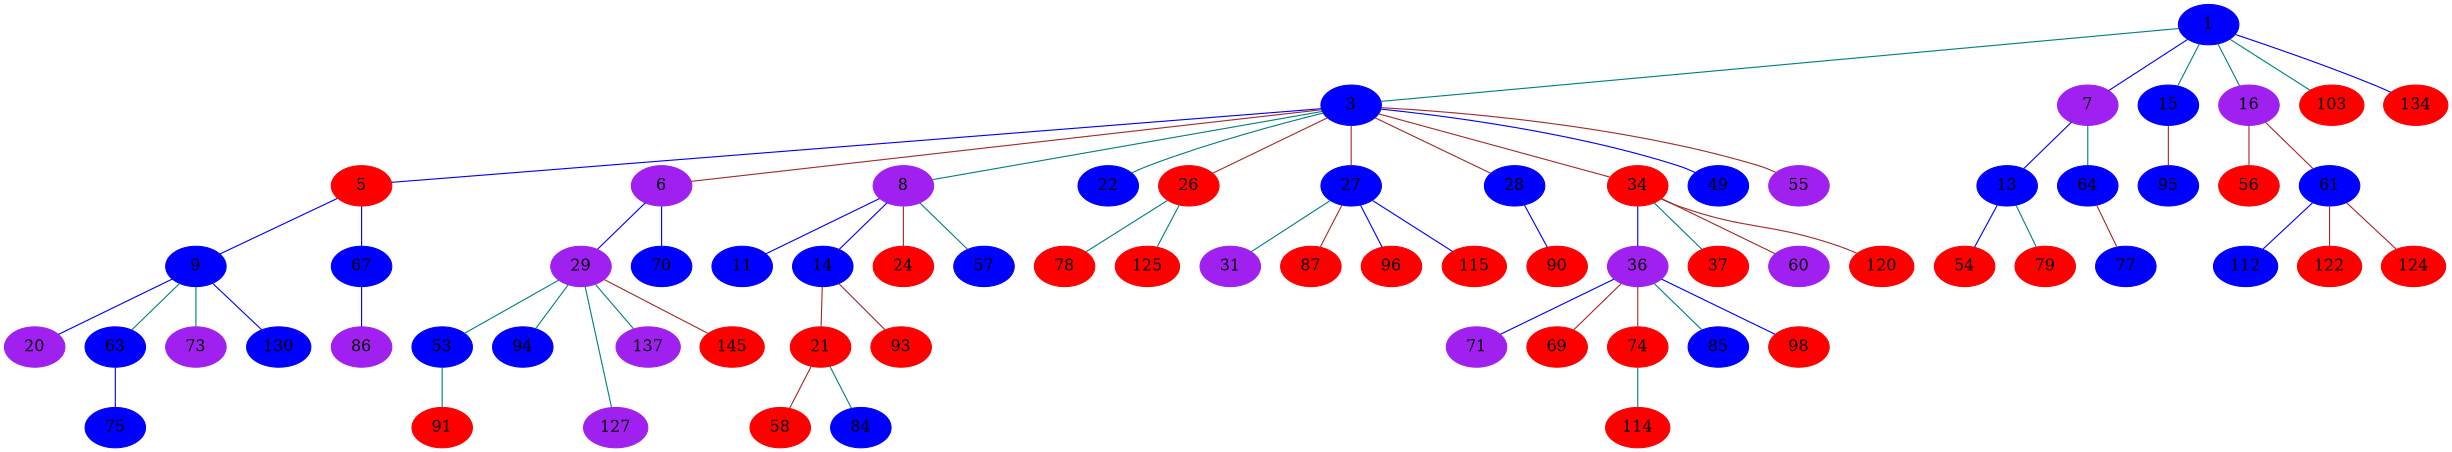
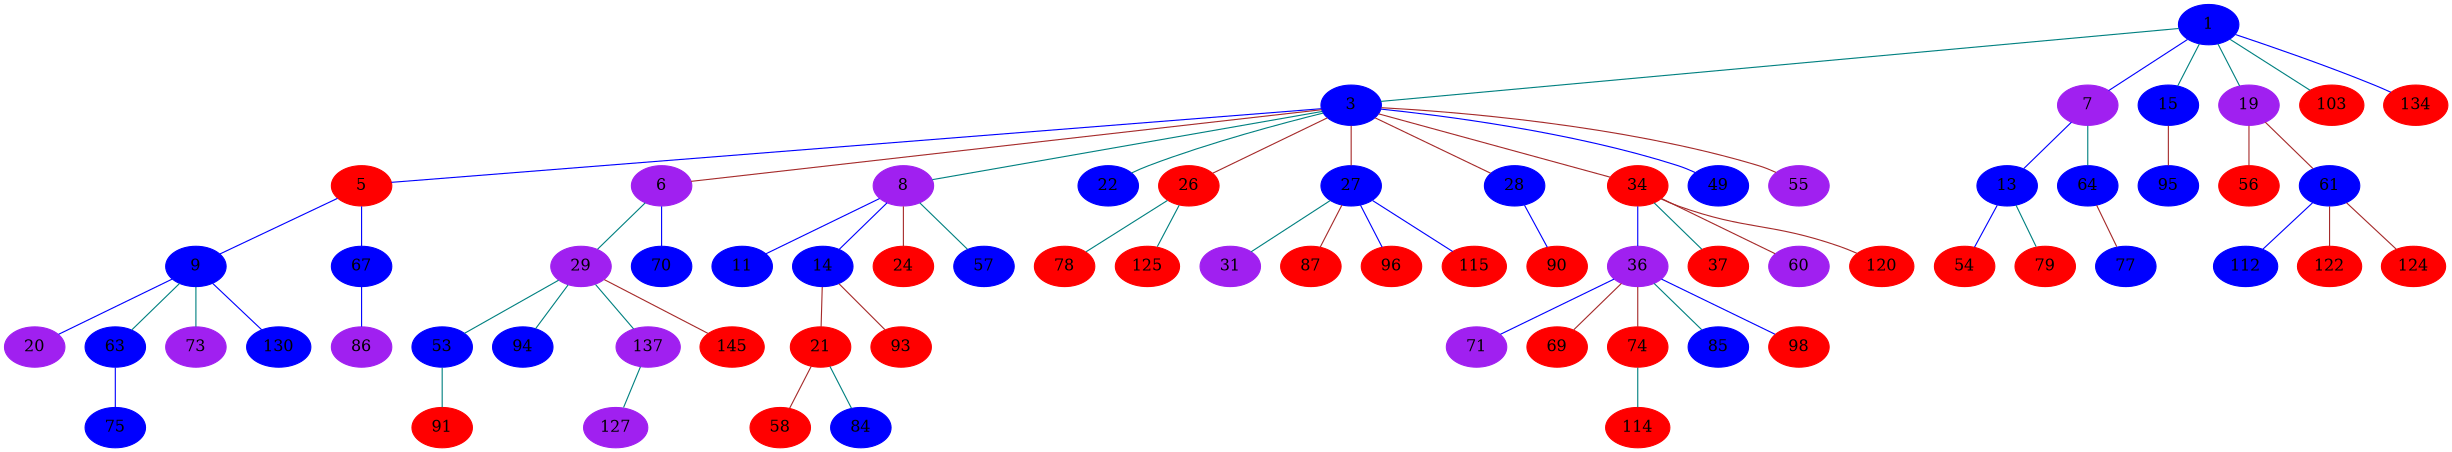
node "16": label "16" -> "19"
edge "6" -- "29": color blue -> teal
edge "29" -- "127": now "137" -- "127"
